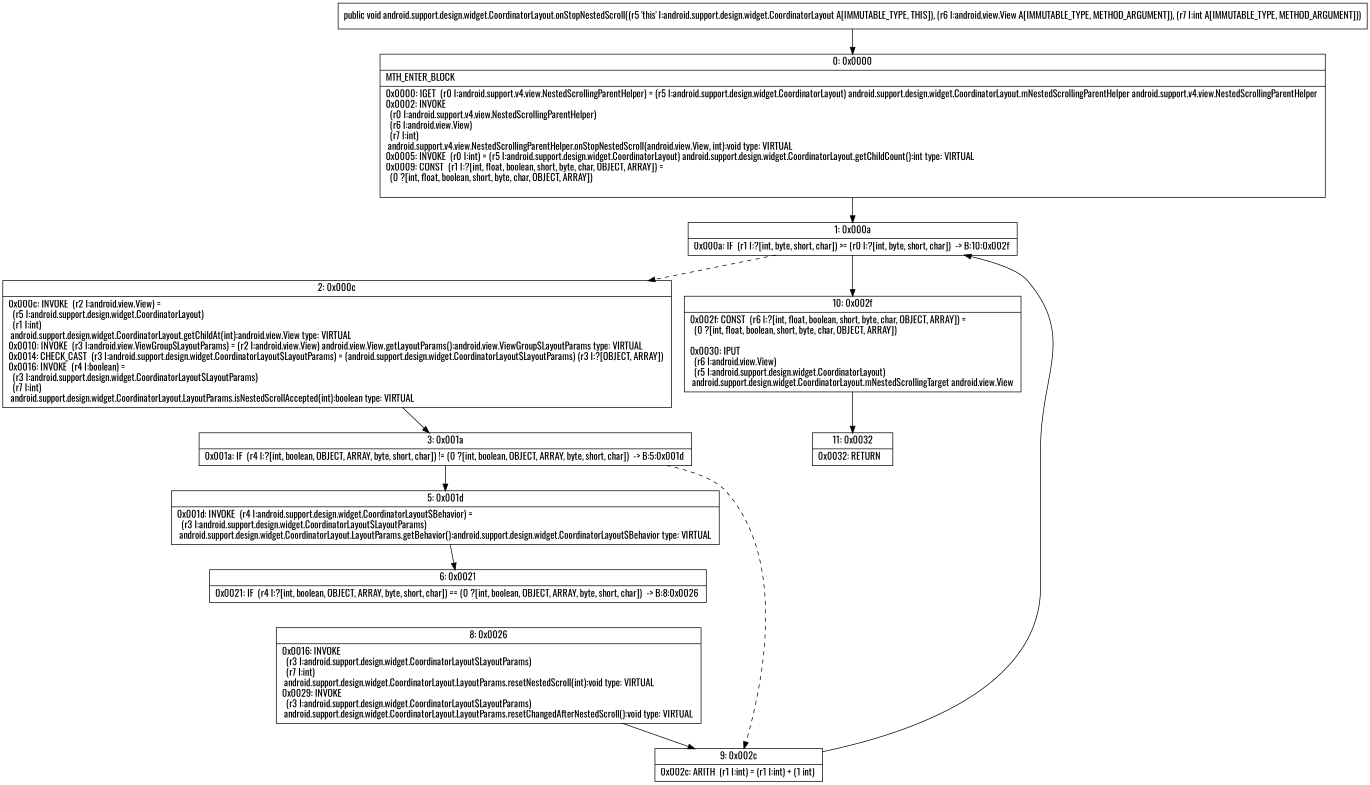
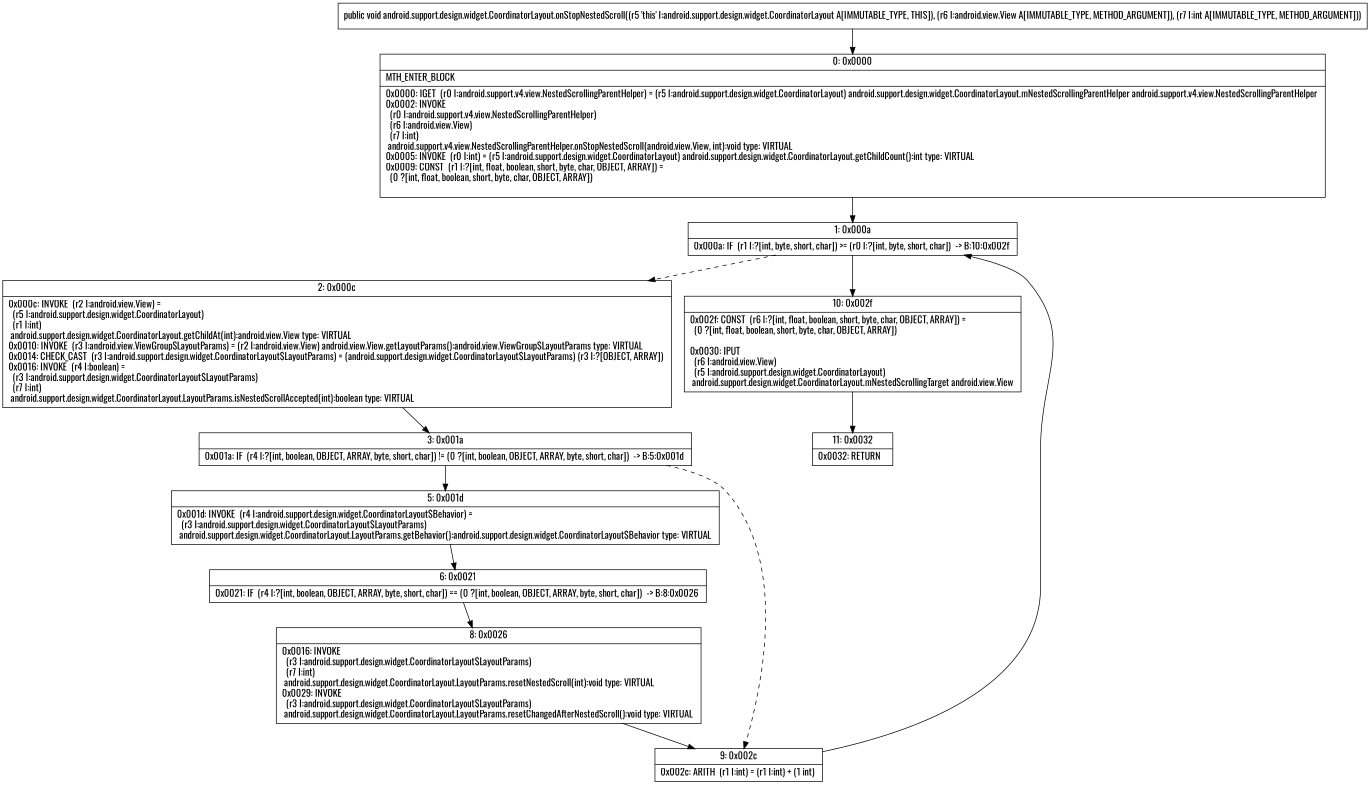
edge "6: 0x0021" -> "8: 0x0026": added
